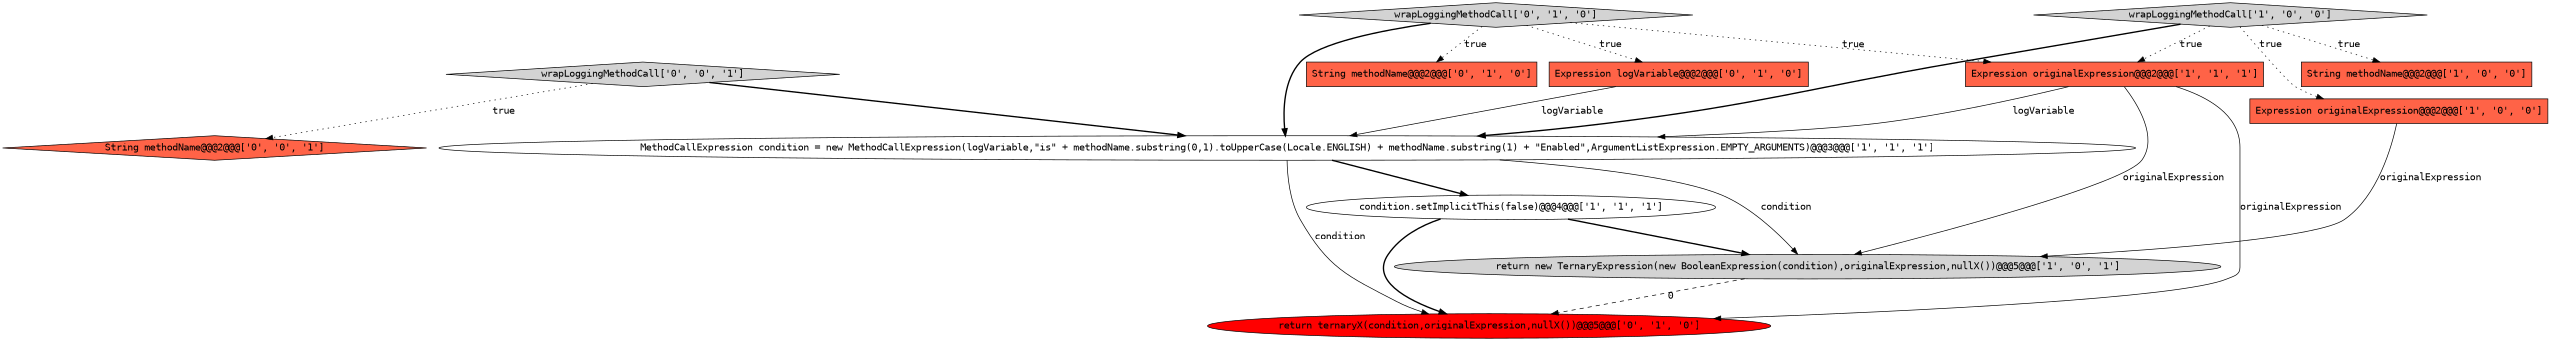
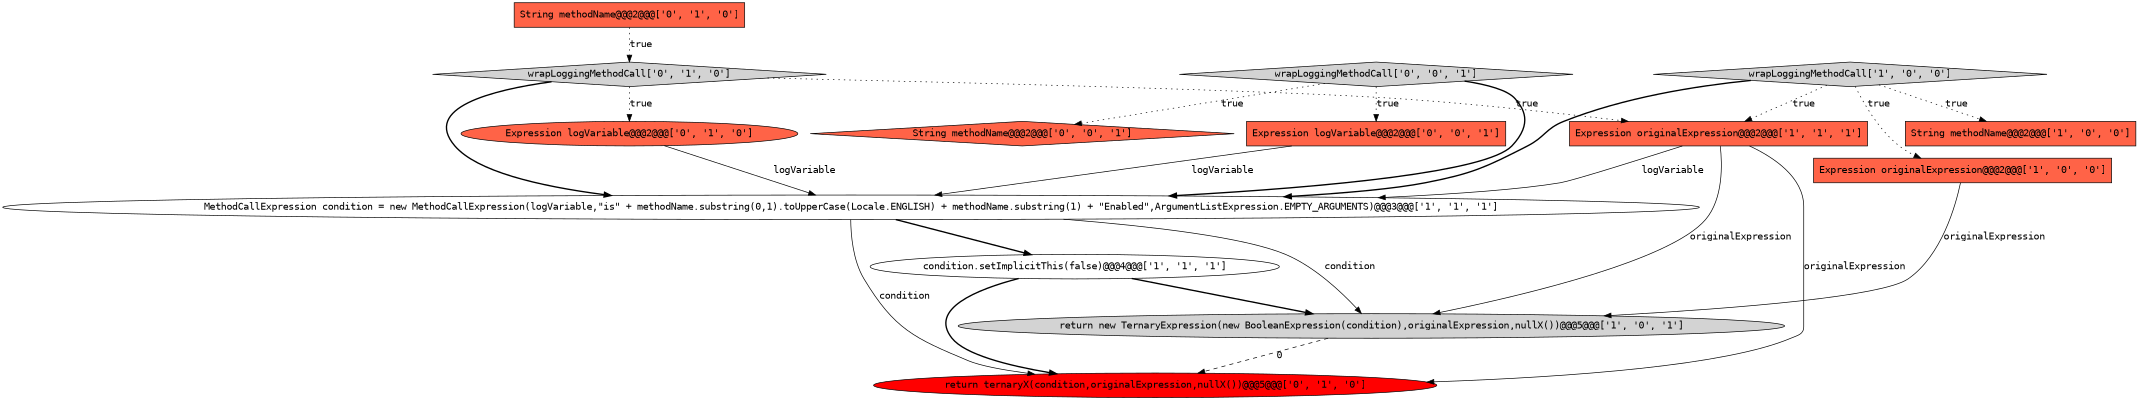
edge "wrapLoggingMethodCall['0', '1', '0']" -> "String methodName@@@2@@@['0', '1', '0']": reversed
node "Expression logVariable@@@2@@@['0', '1', '0']": shape box -> ellipse
node "Expression logVariable@@@2@@@['0', '0', '1']": added
